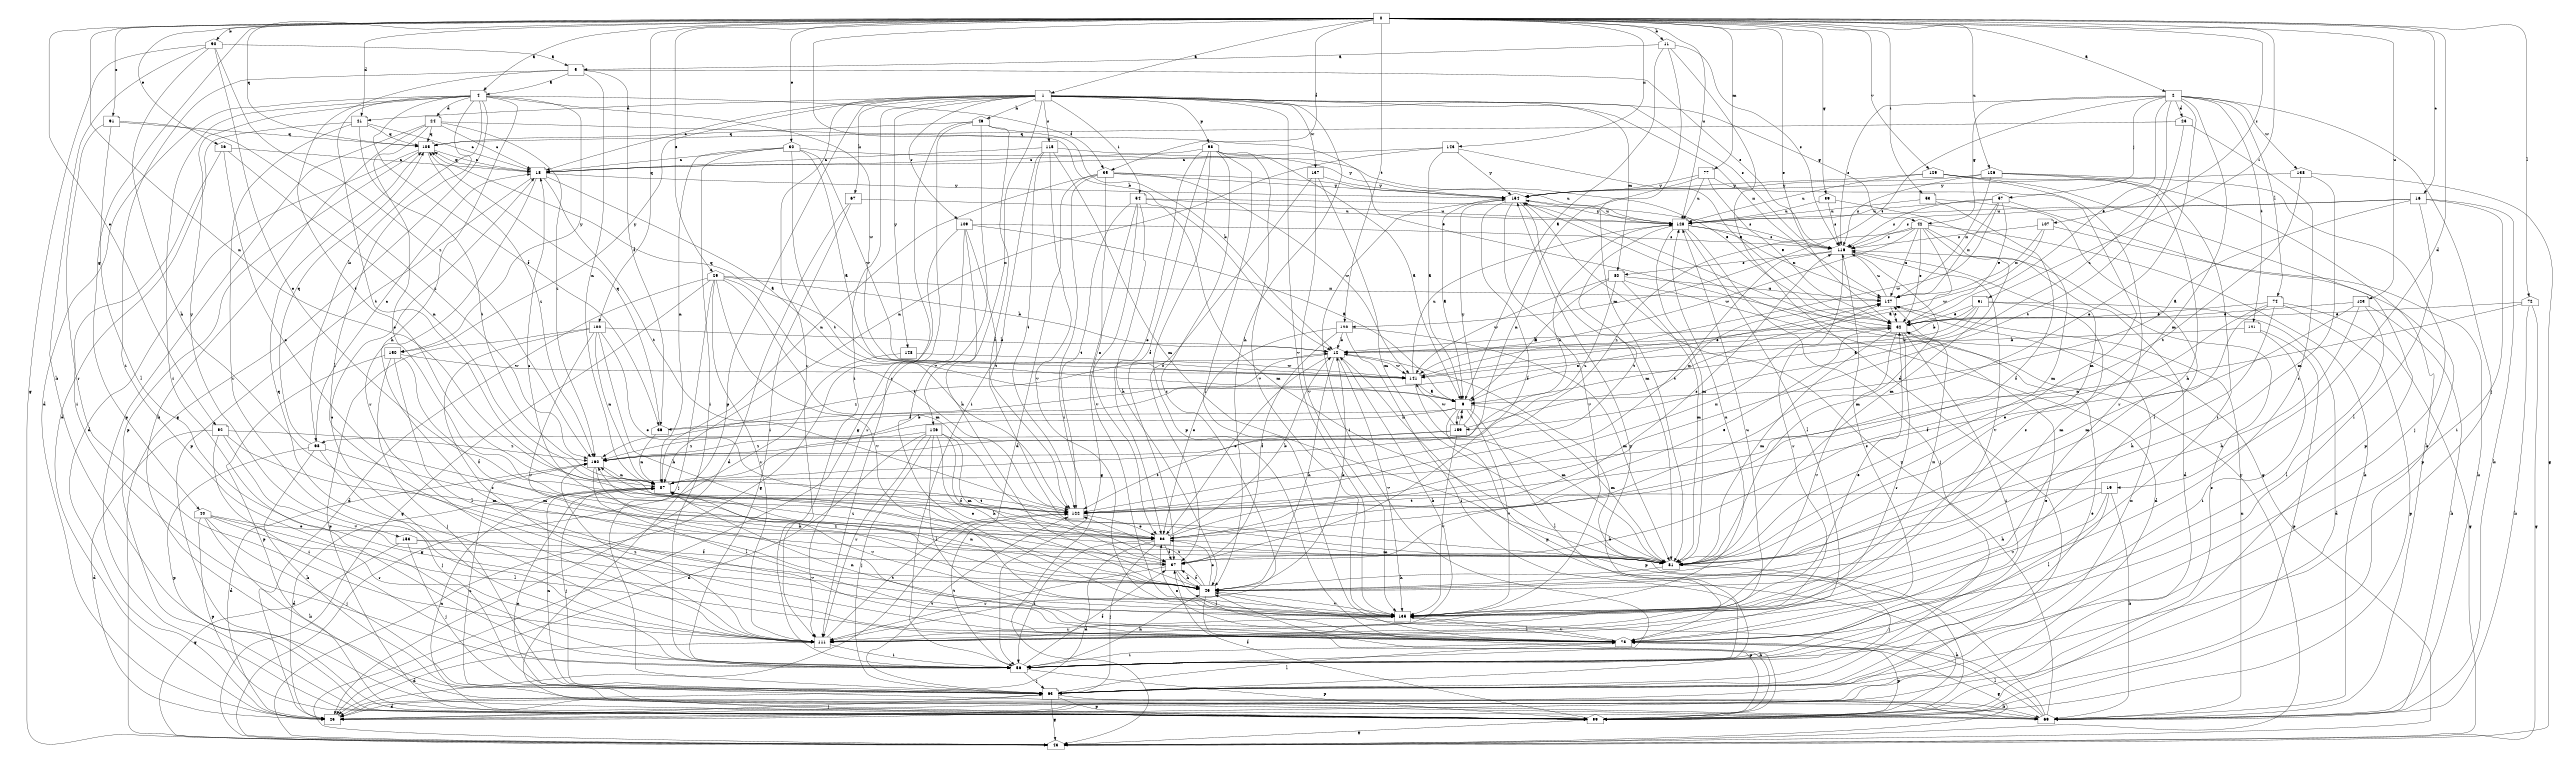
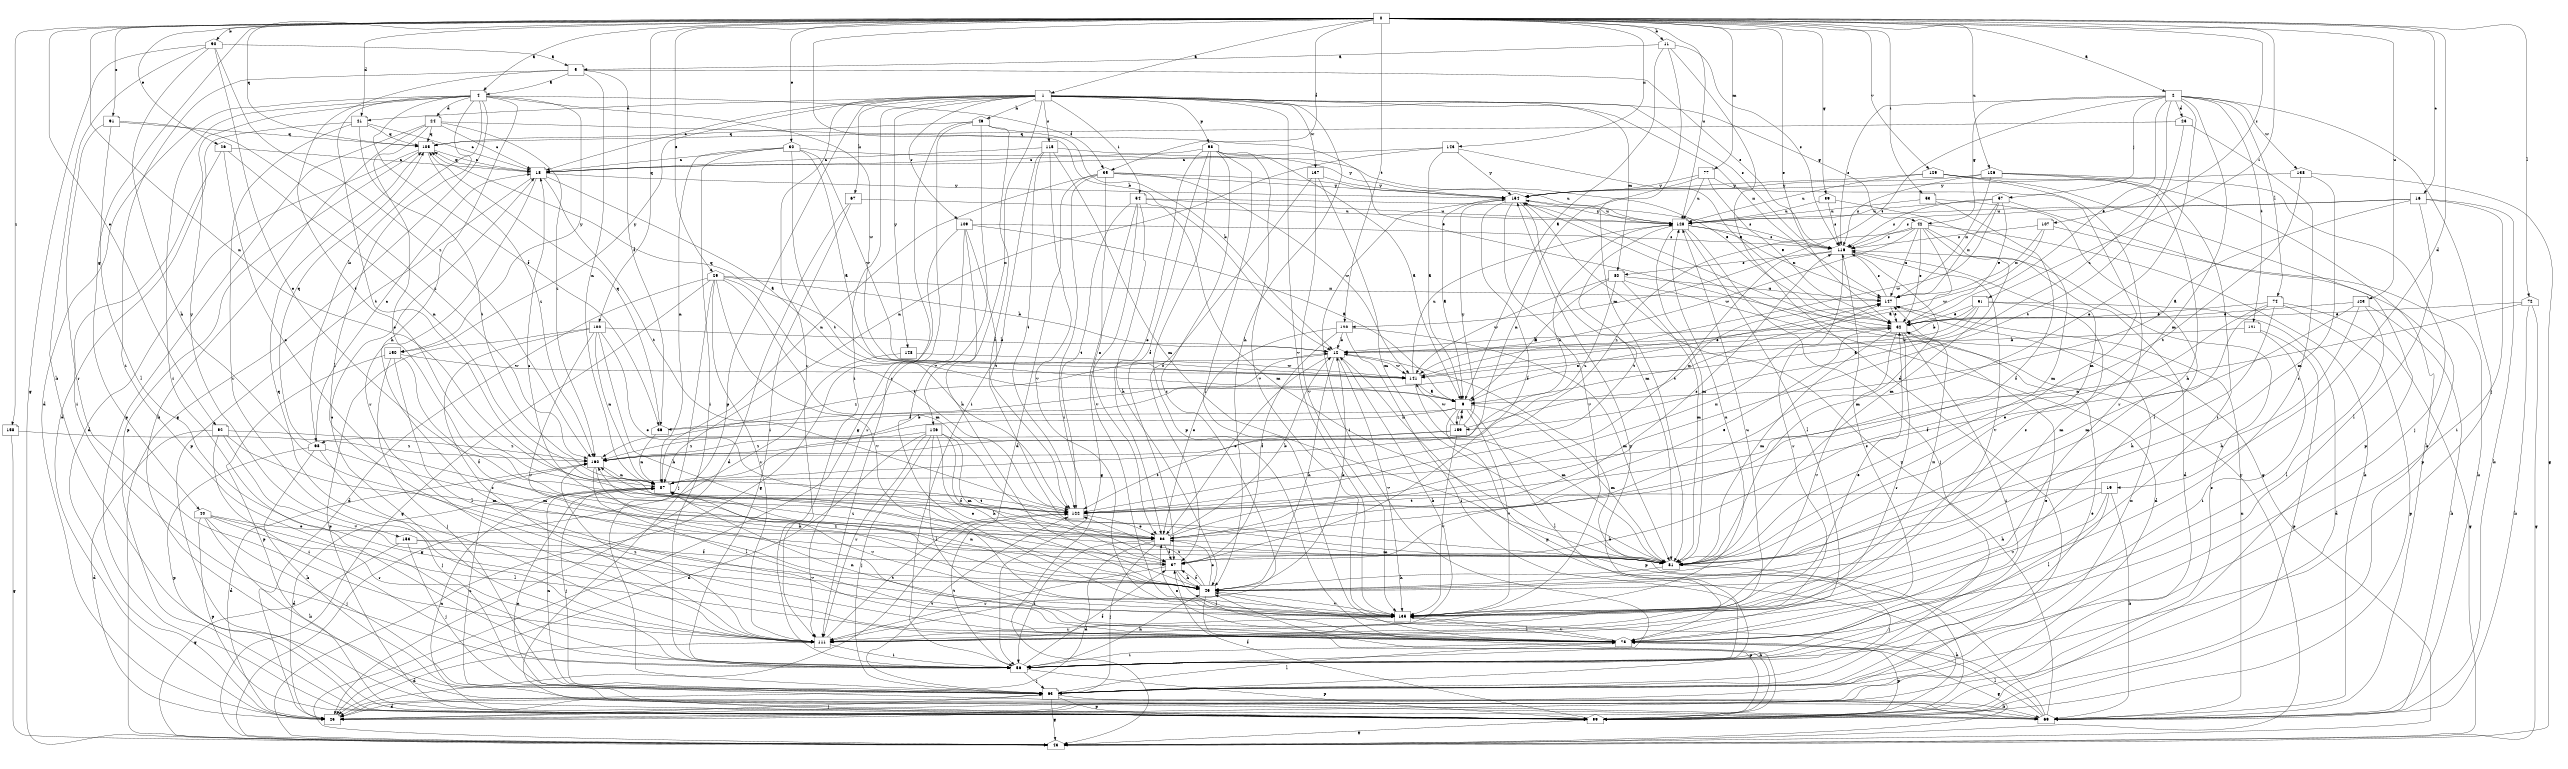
edge "147" -> "116": label "u" -> "s"
node "158": added
